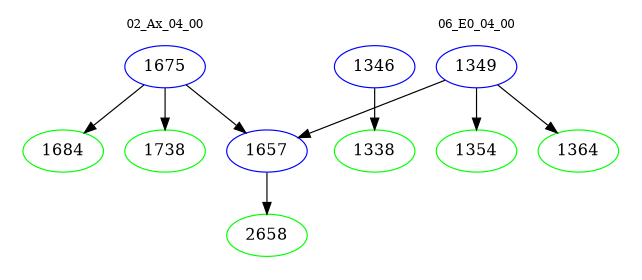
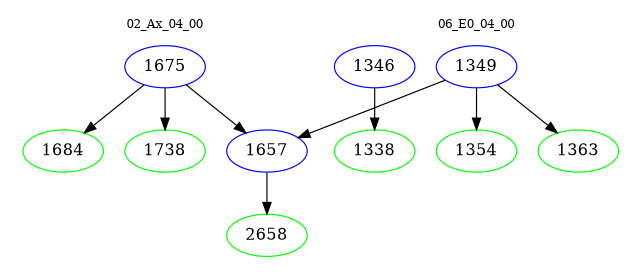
node "1364": label "1364" -> "1363"
